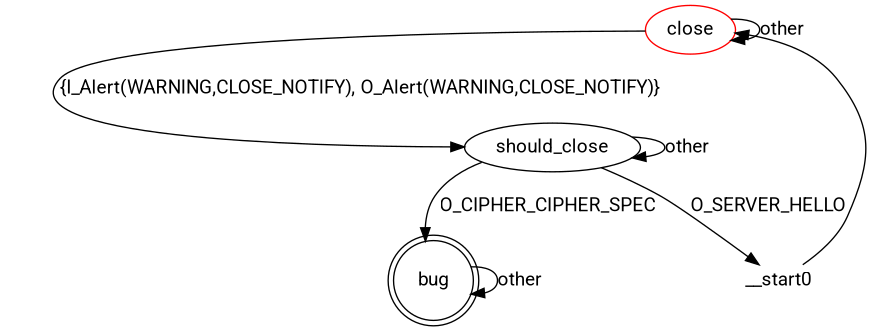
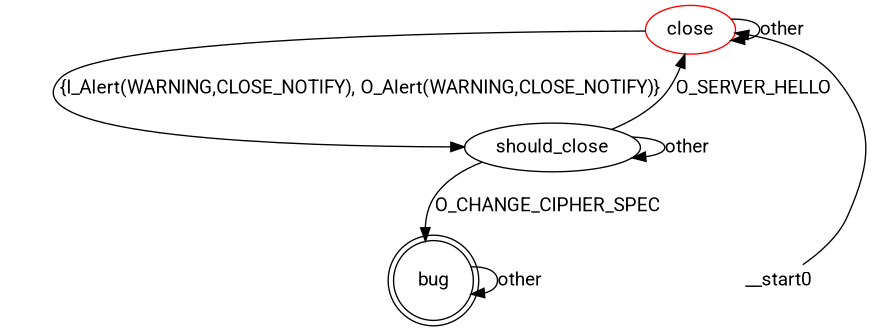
edge "should_close" -> "bug": label "O_CIPHER_CIPHER_SPEC" -> "O_CHANGE_CIPHER_SPEC"
edge "should_close" -> "__start0": now "should_close" -> "close"
